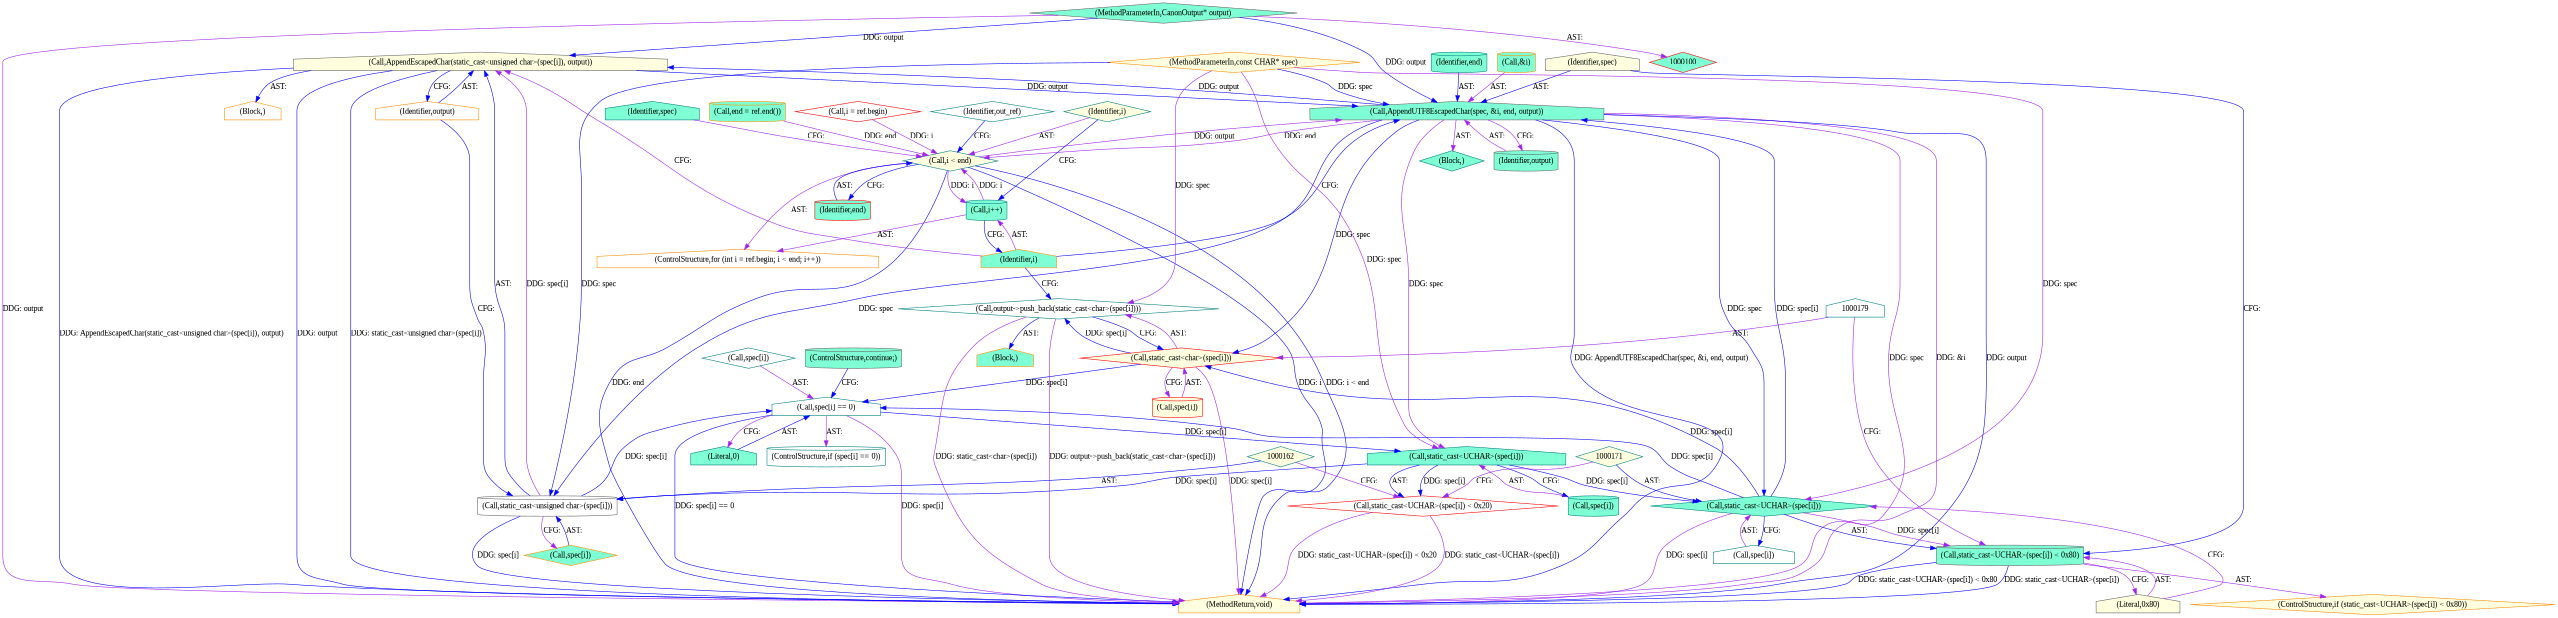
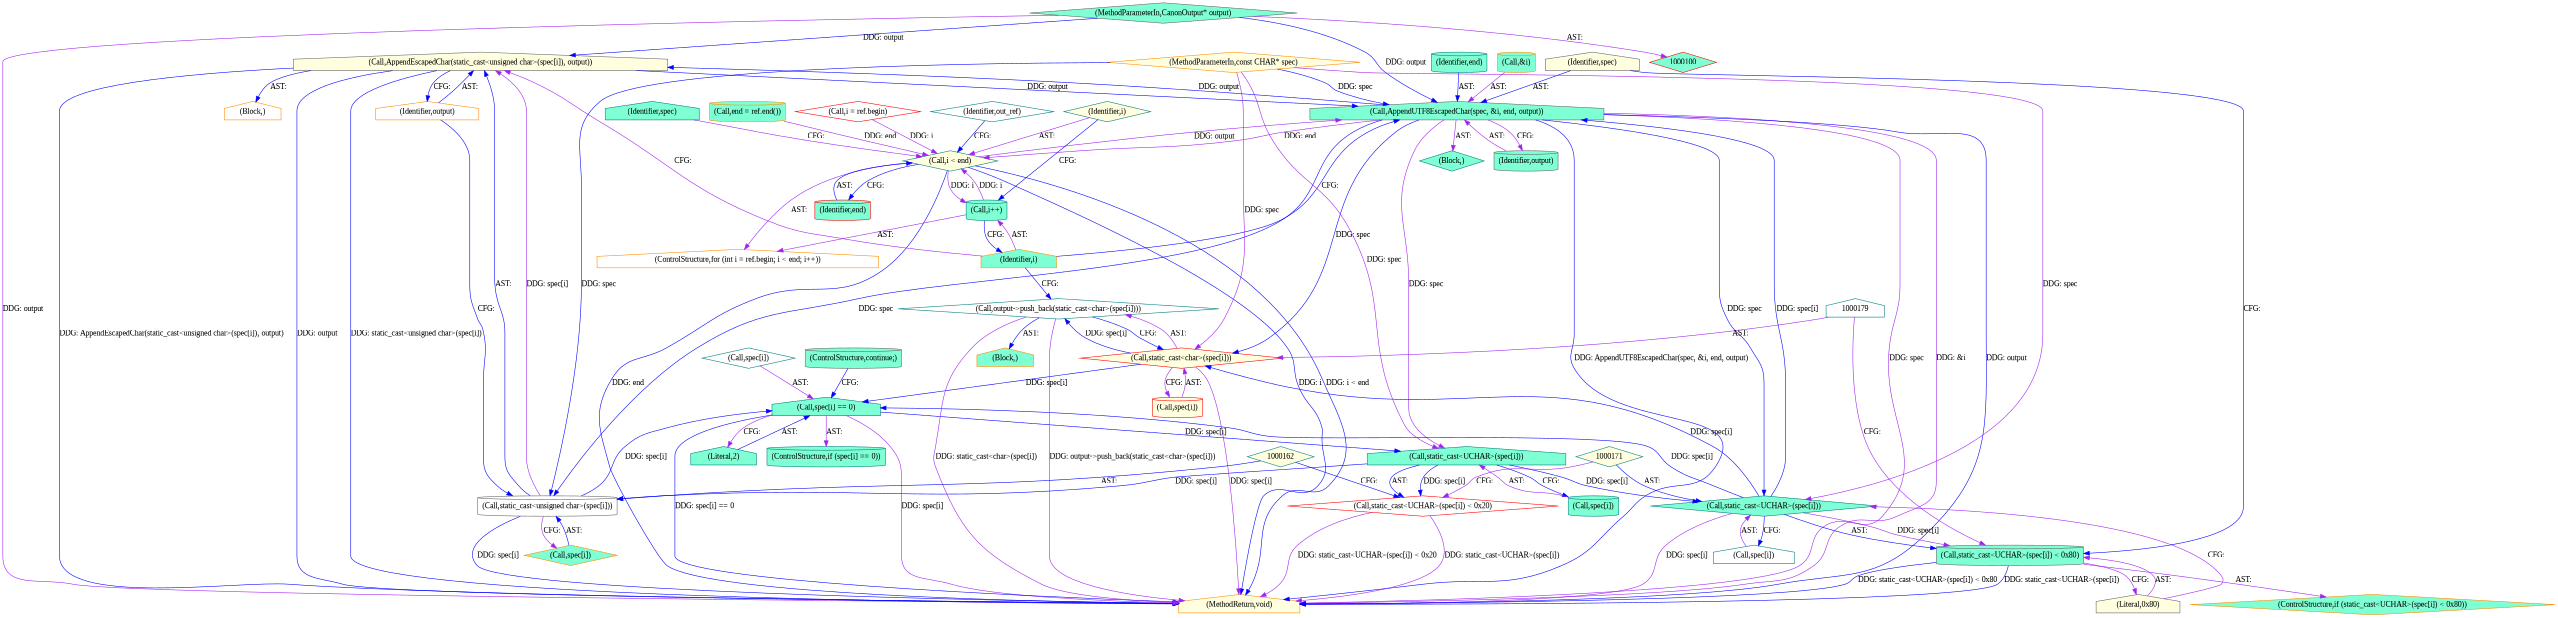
edge "(MethodParameterIn,const CHAR* spec)" -> "(Call,output->push_back(static_cast<char>(spec[i])))": now "(MethodParameterIn,const CHAR* spec)" -> "(Call,static_cast<char>(spec[i]))"
node "(Call,spec[i] == 0)": fillcolor white -> aquamarine
node "(Literal,0)": label "(Literal,0)" -> "(Literal,2)"
node "(ControlStructure,if (spec[i] == 0))": fillcolor white -> aquamarine
edge "1000162" -> "(Call,static_cast<UCHAR>(spec[i]) < 0x20)": color purple -> blue
node "(ControlStructure,if (static_cast<UCHAR>(spec[i]) < 0x80))": fillcolor lightyellow -> aquamarine
